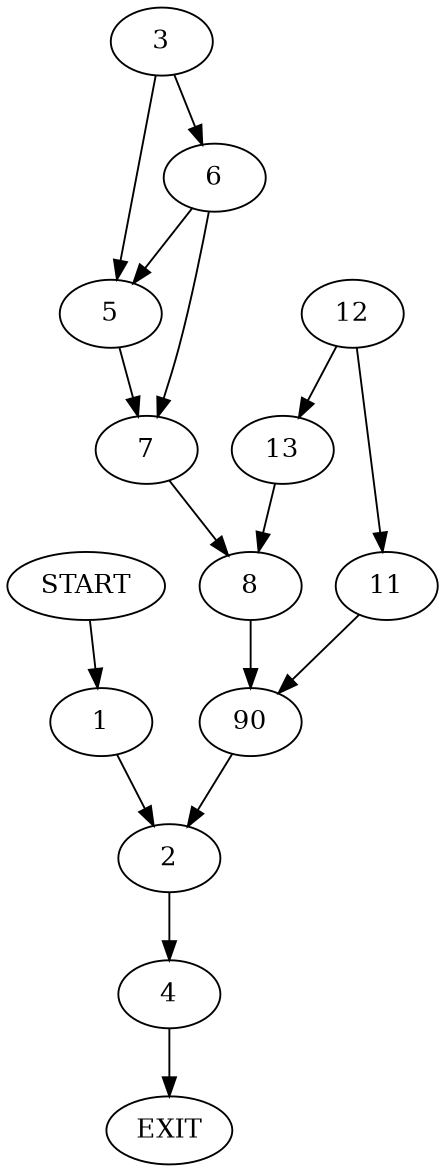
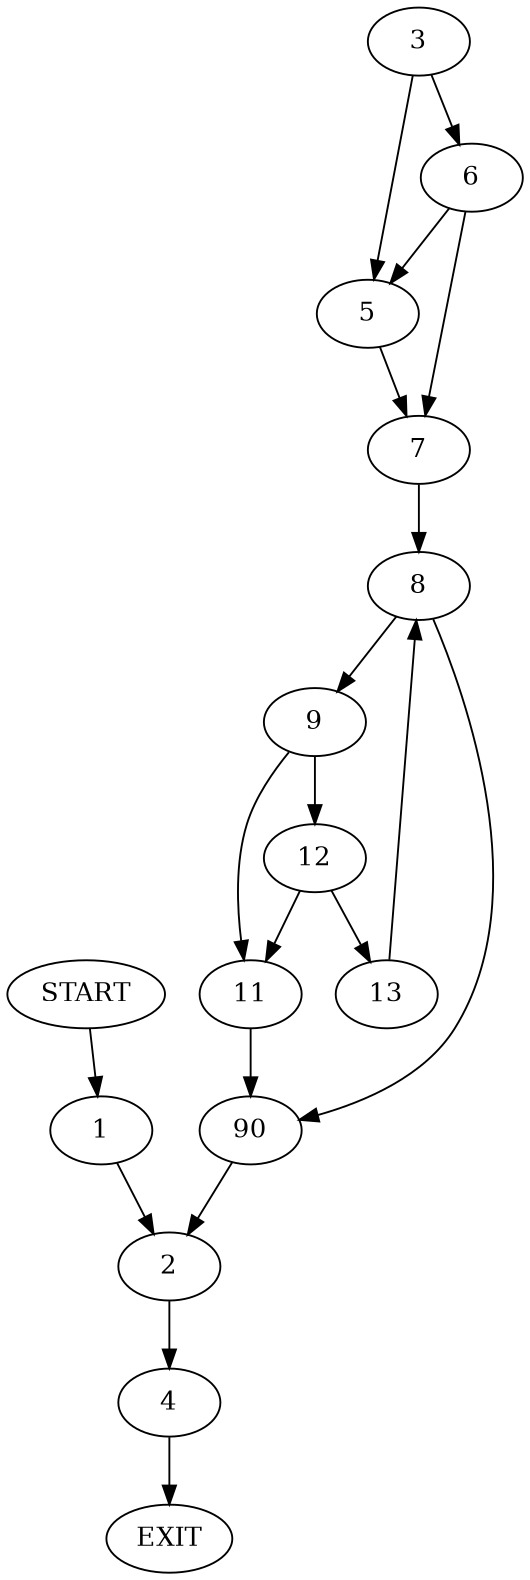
node "9": added
